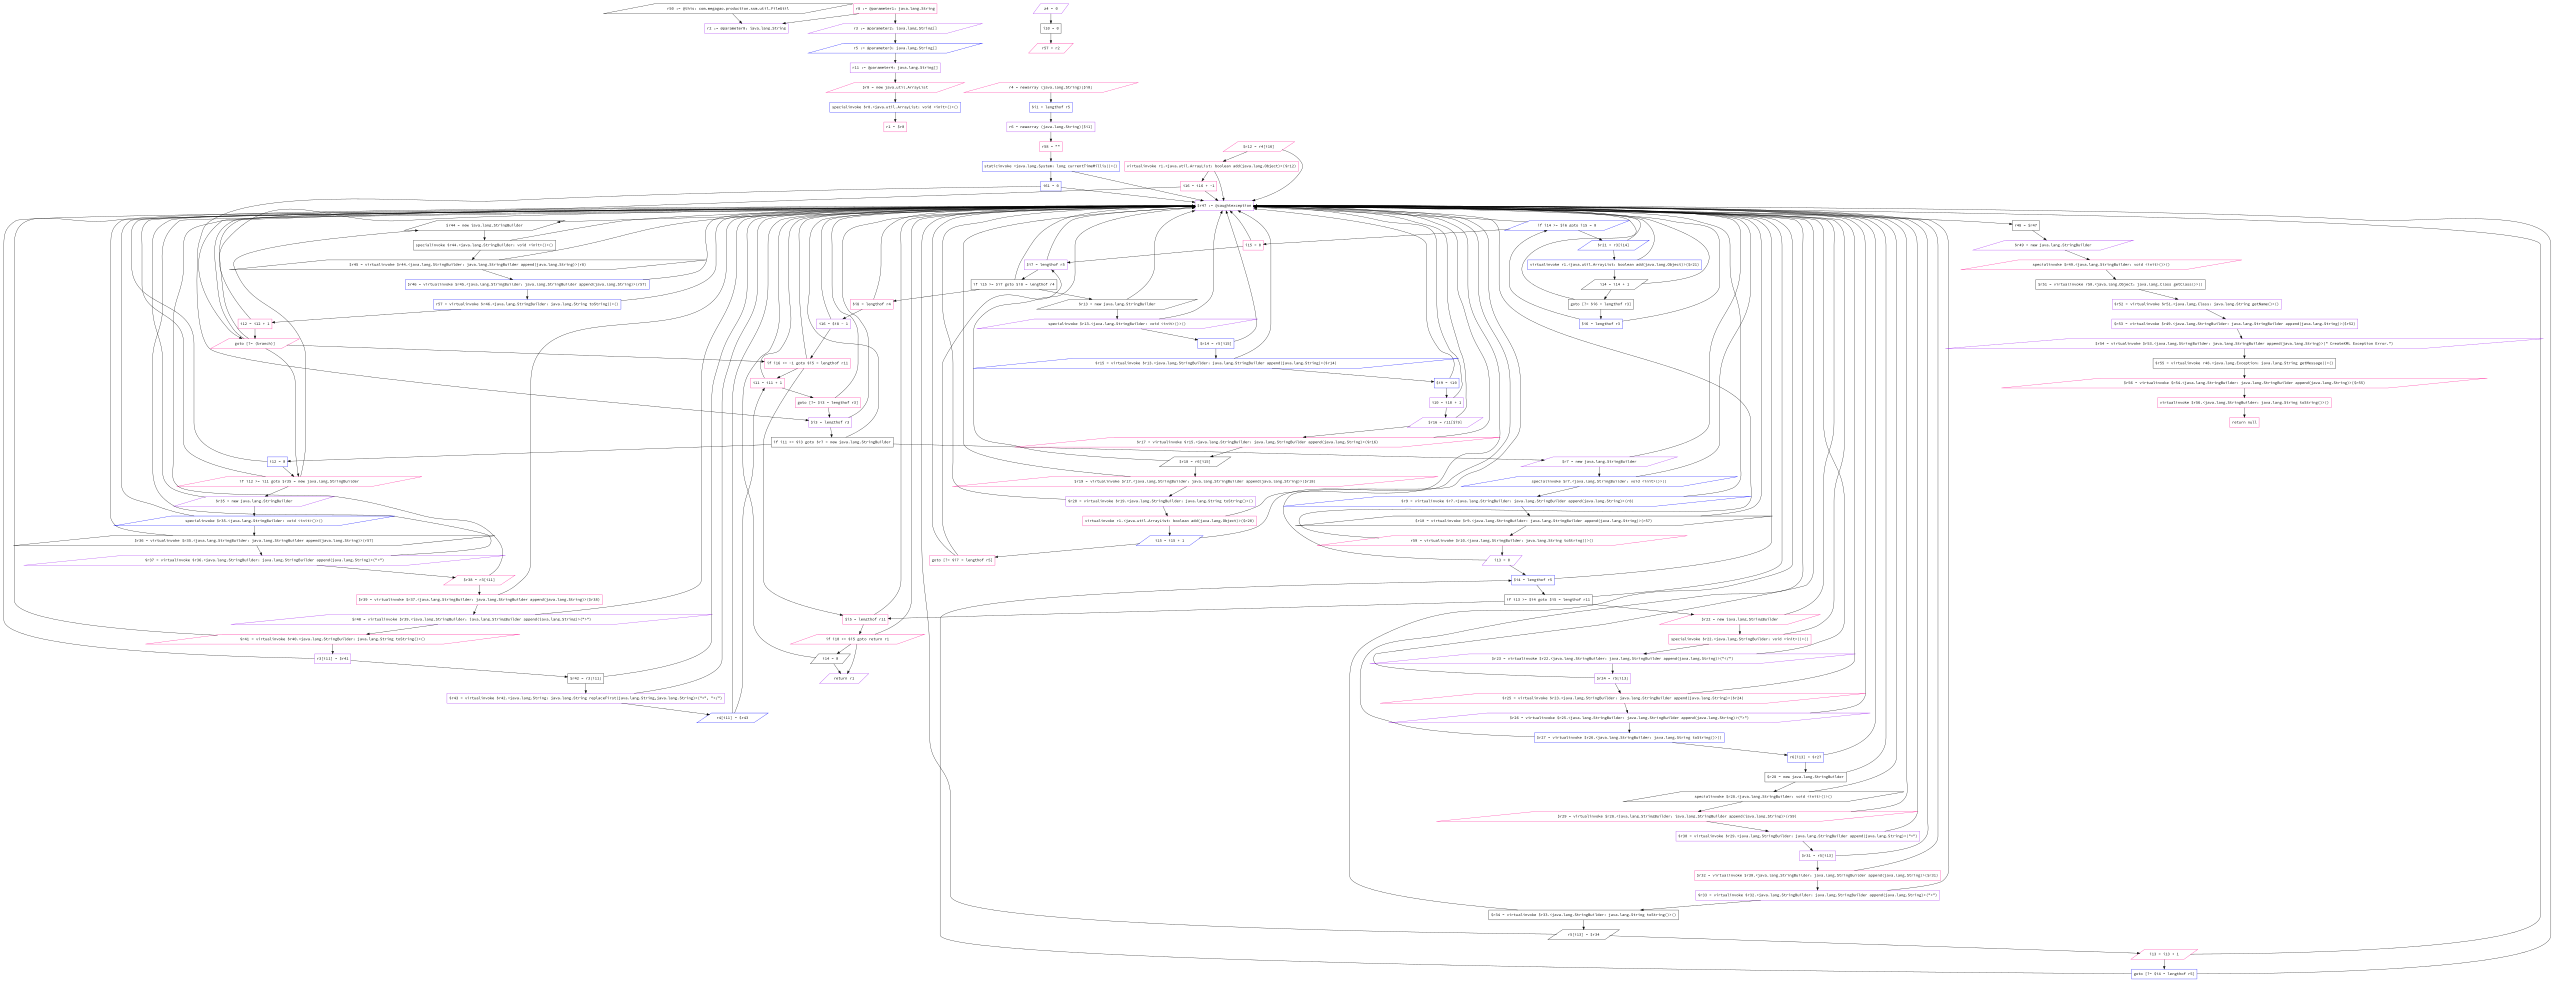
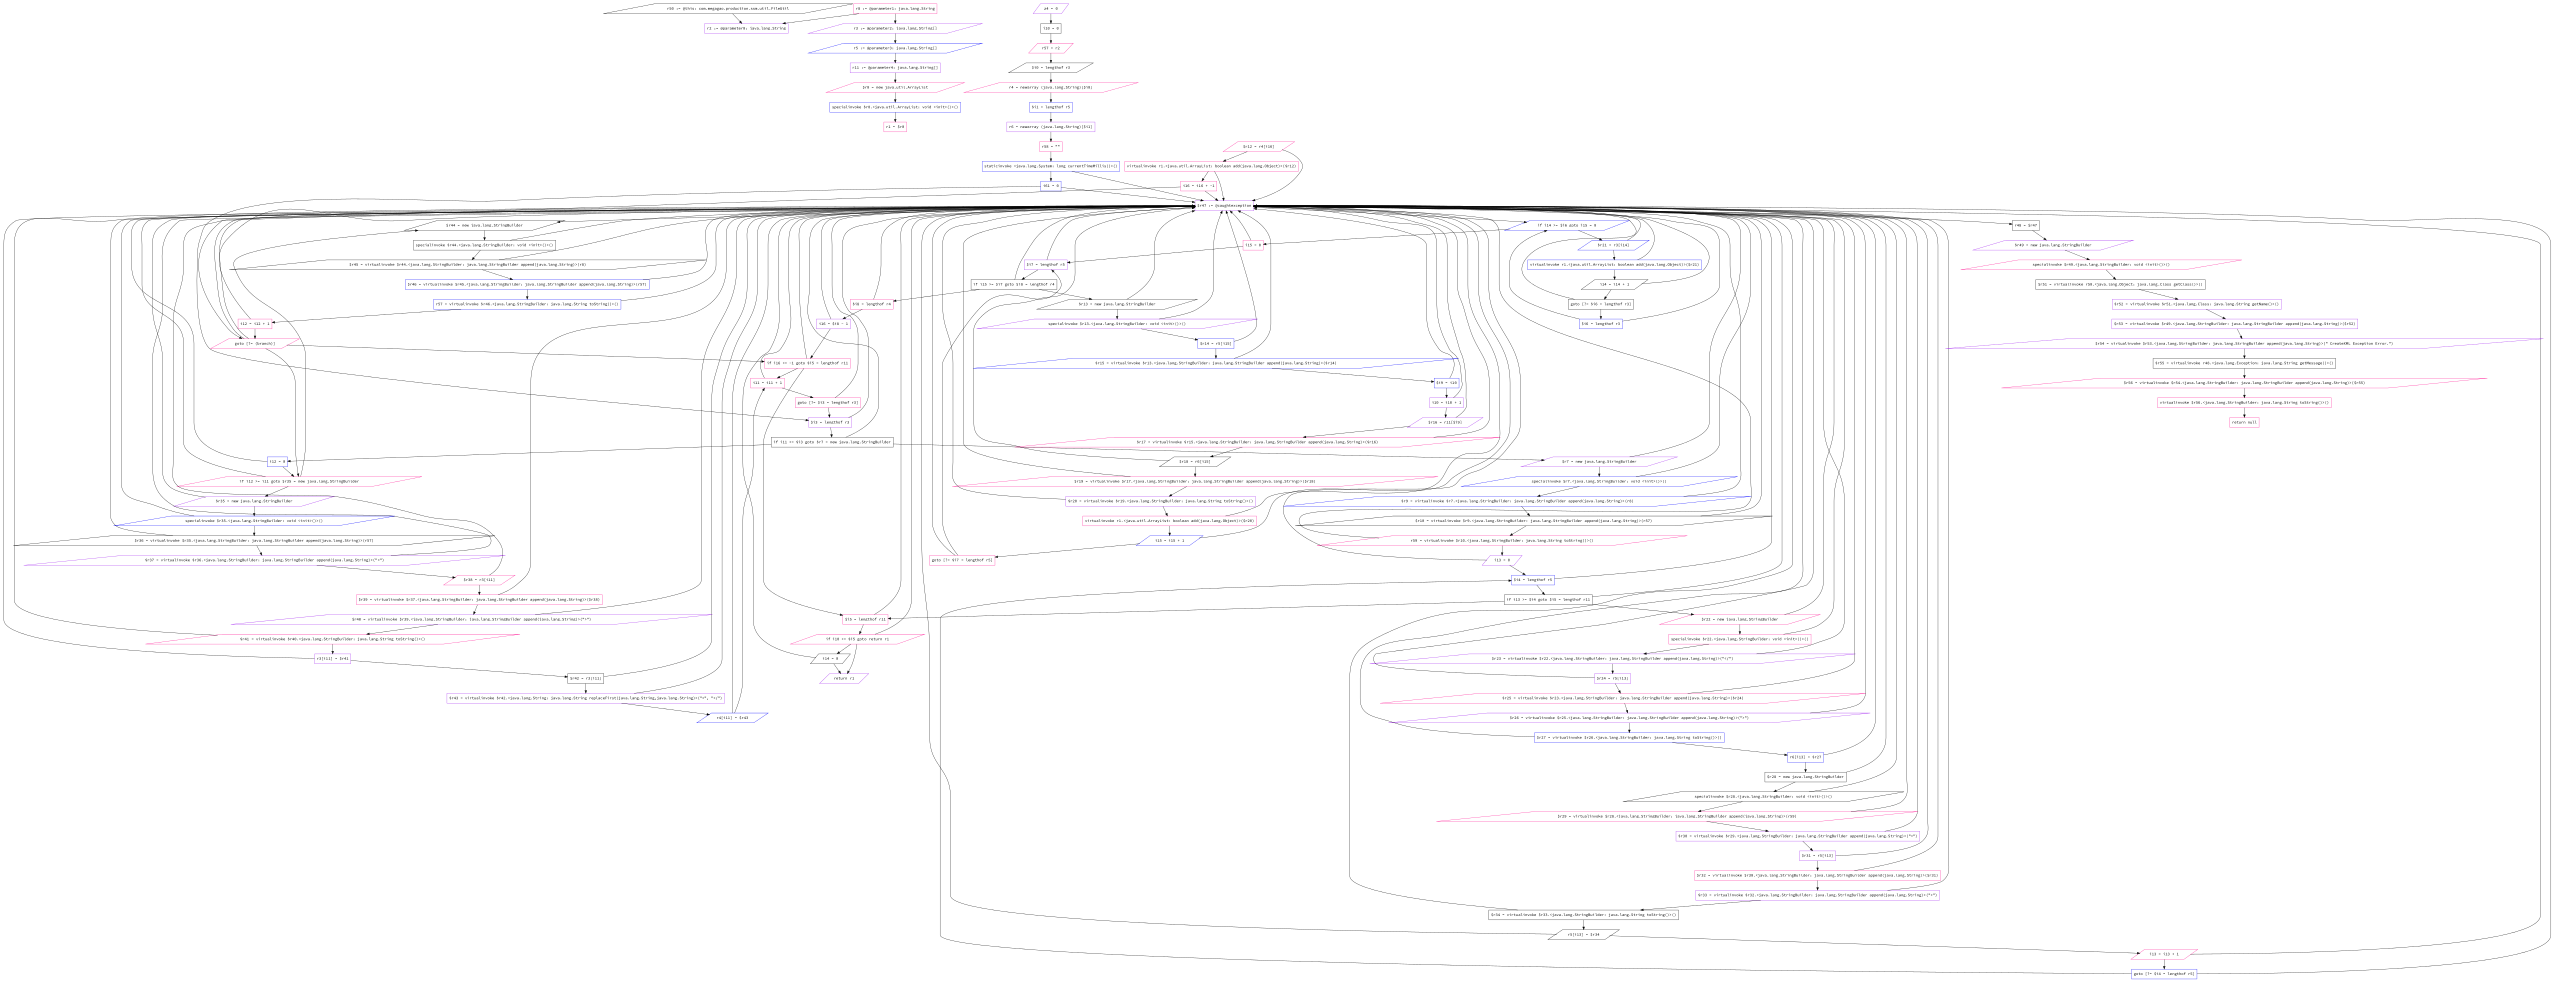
node "$i0 = lengthof r3": added
edge "if i14 >= $i6 goto i15 = 0" -> "$r47 := @caughtexception": reversed
